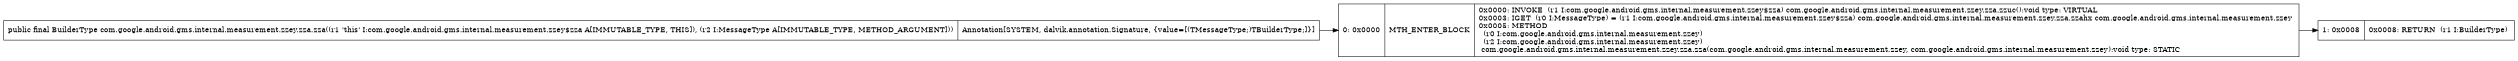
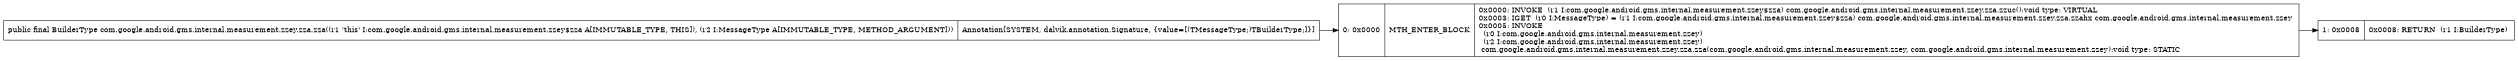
node "0: 0x0000": text "0x0005: METHOD" -> "0x0005: INVOKE"
